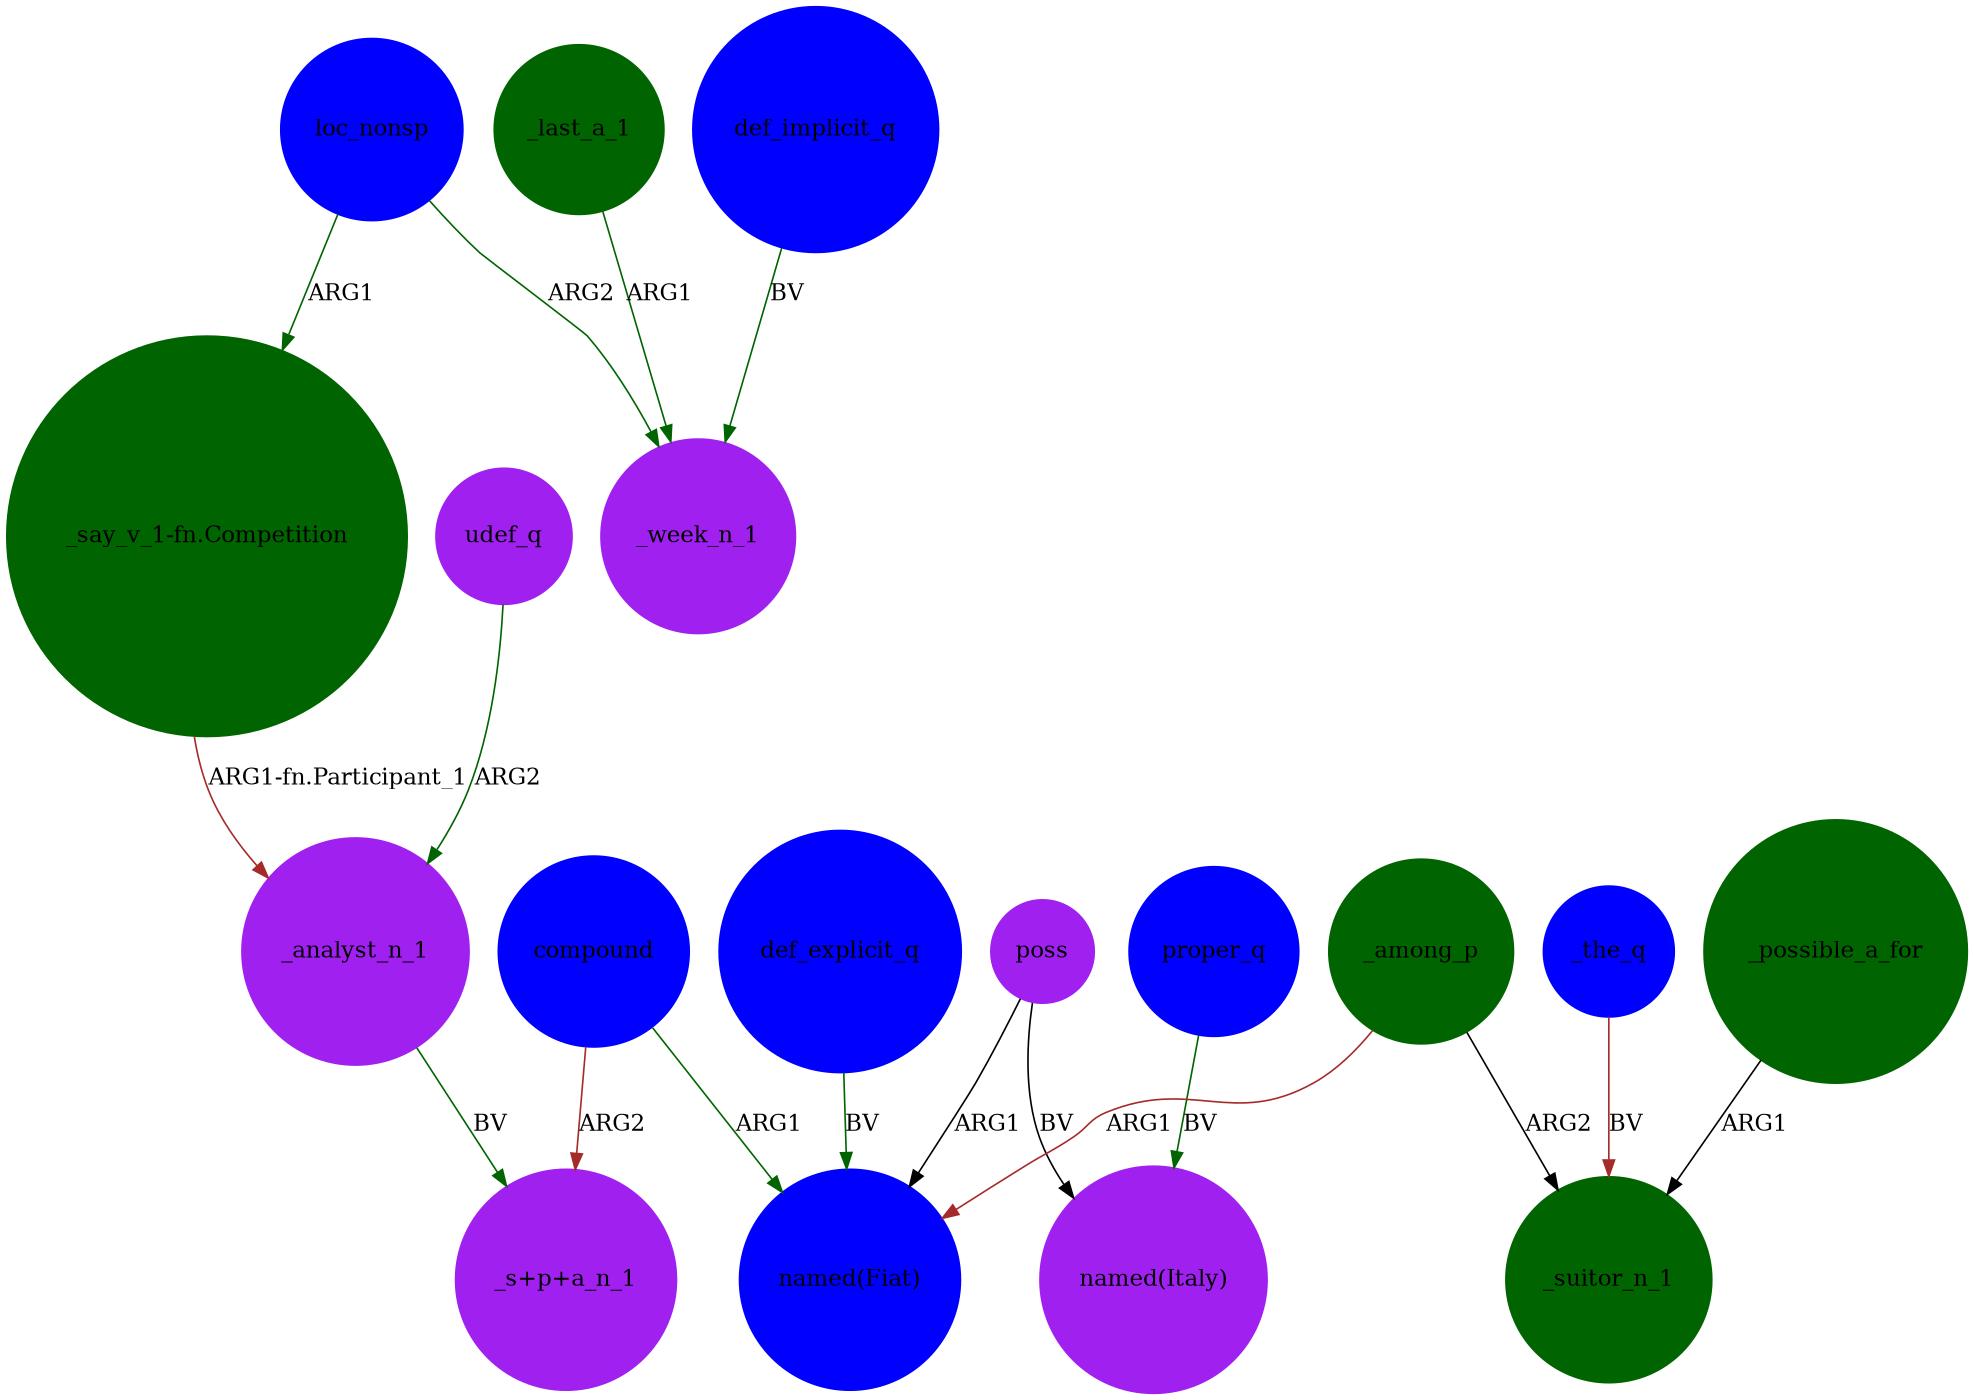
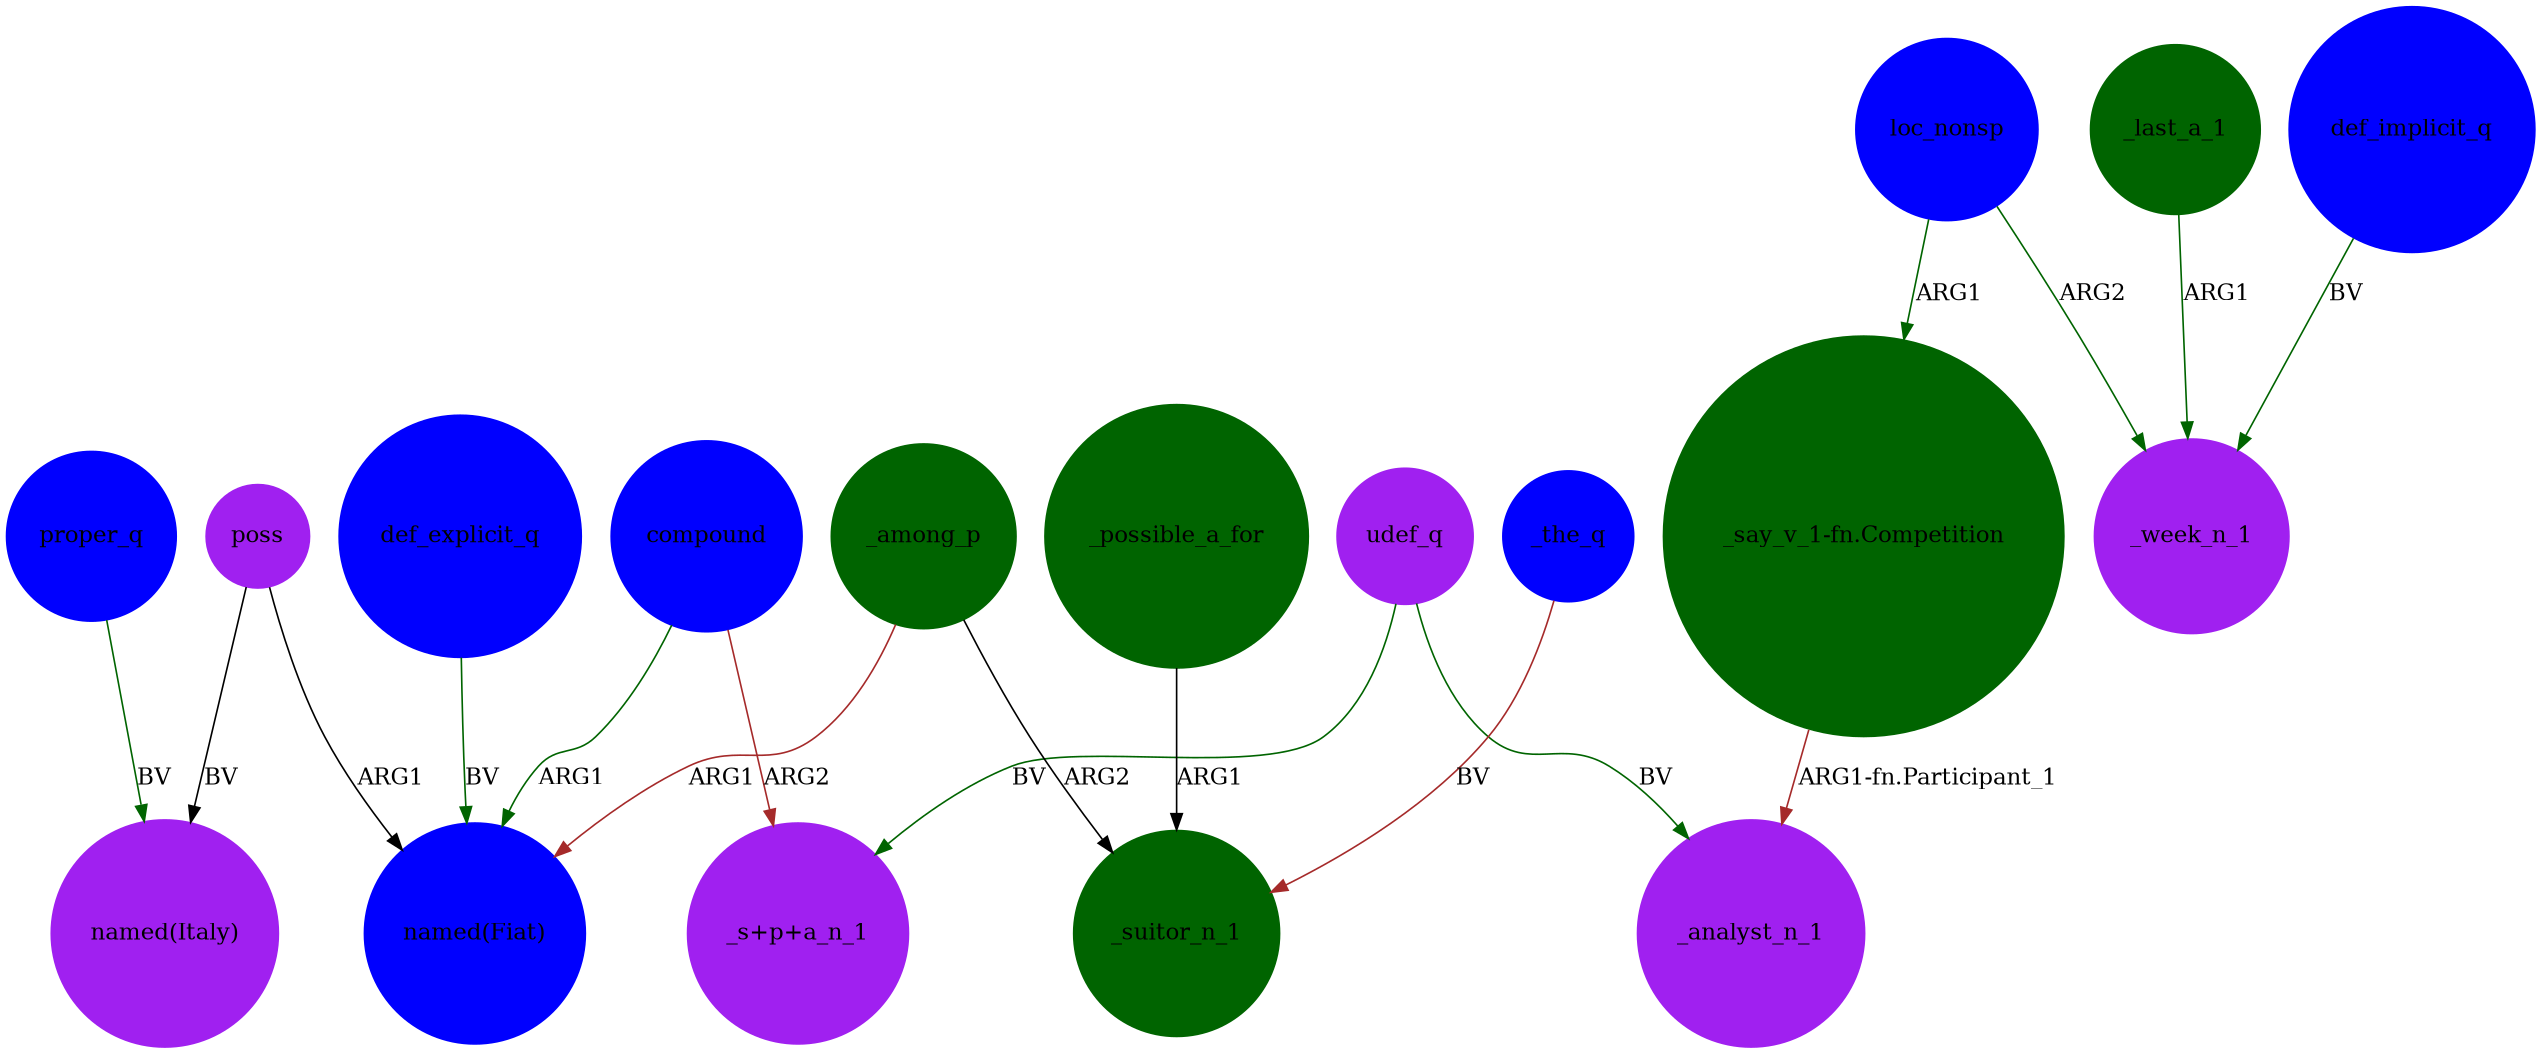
edge "udef_q" -> "_analyst_n_1": label "ARG2" -> "BV"
edge "_analyst_n_1" -> "_s+p+a_n_1": now "udef_q" -> "_s+p+a_n_1"
